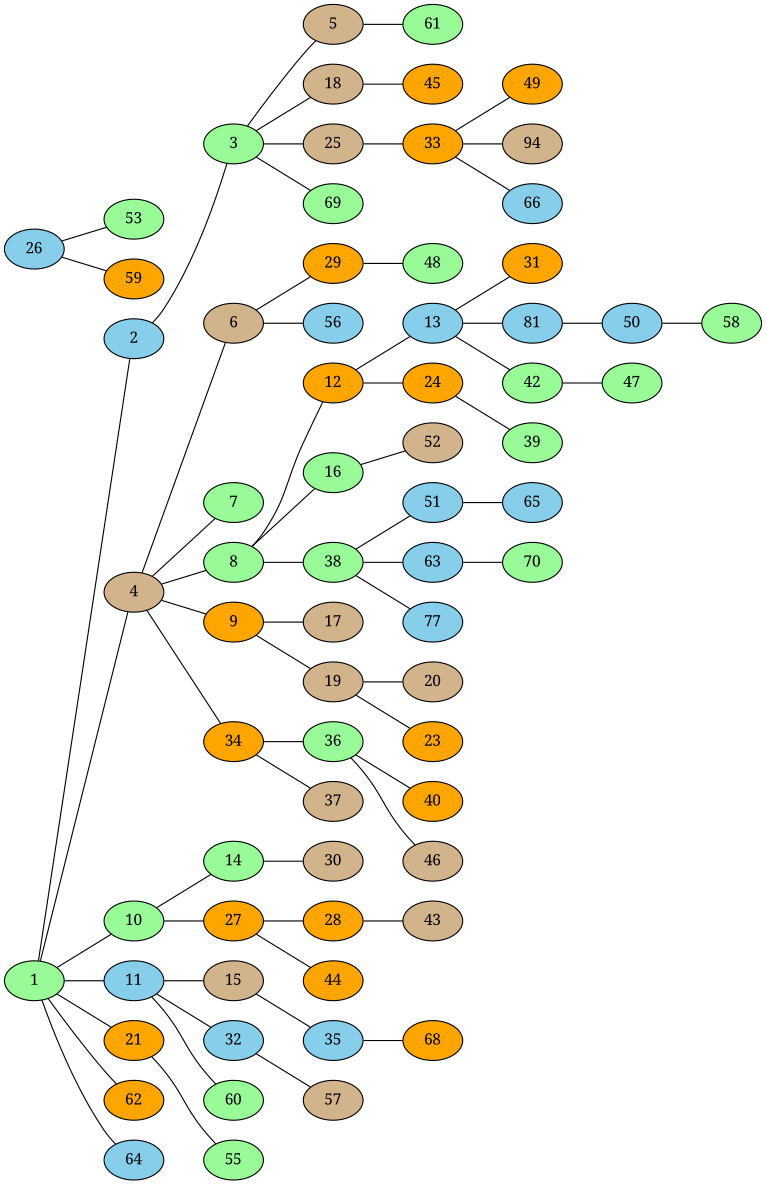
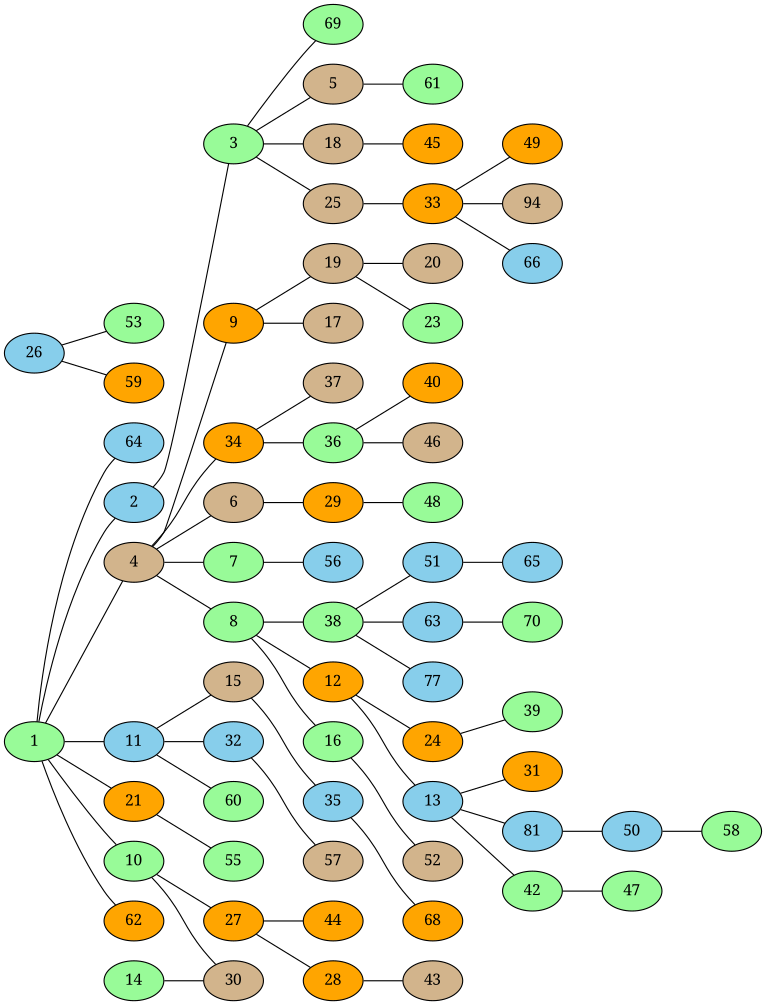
edge "6" -- "56": now "7" -- "56"
node "23": fillcolor orange -> palegreen
edge "14" -- "10": now "30" -- "10"
